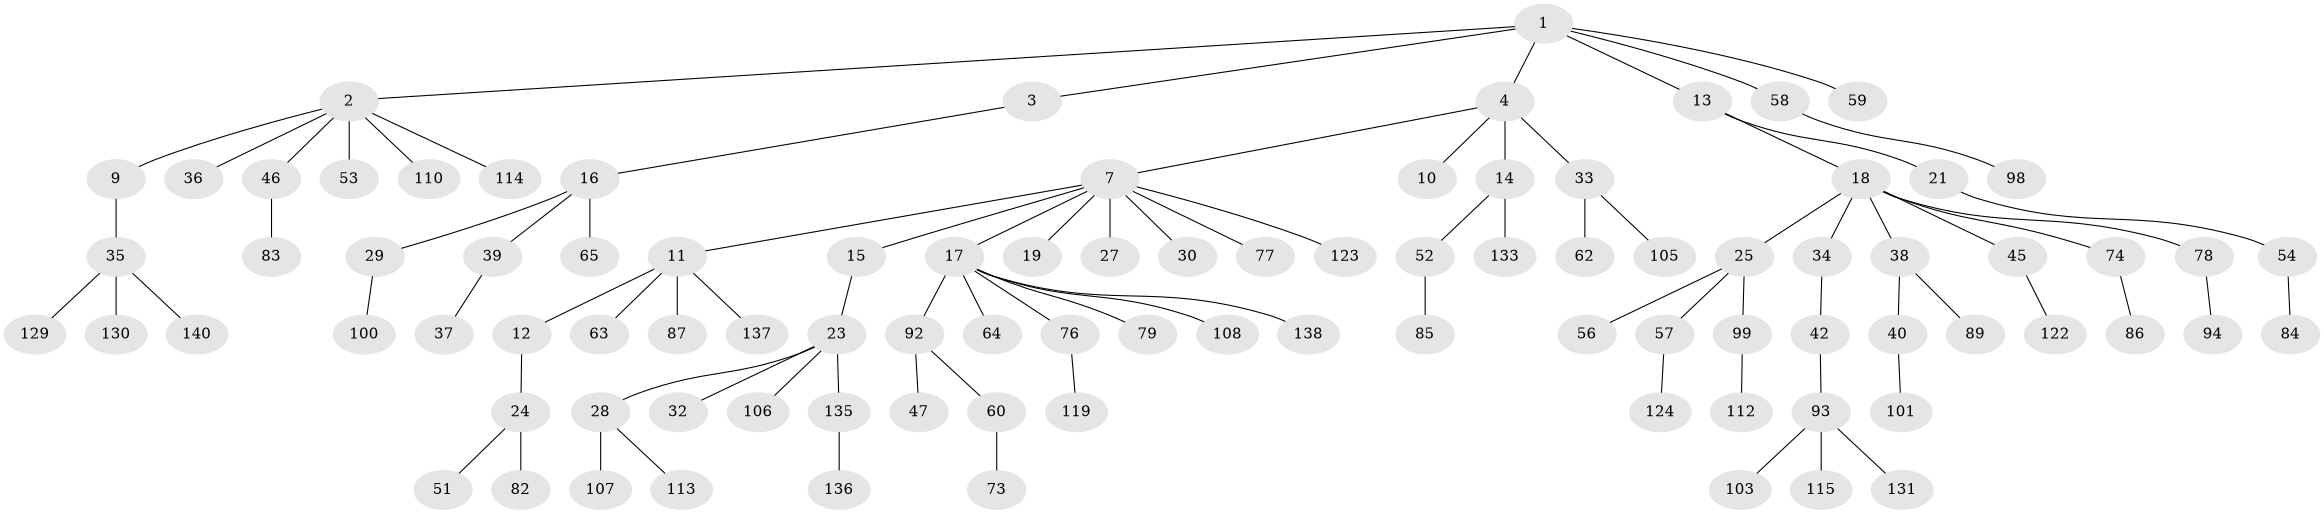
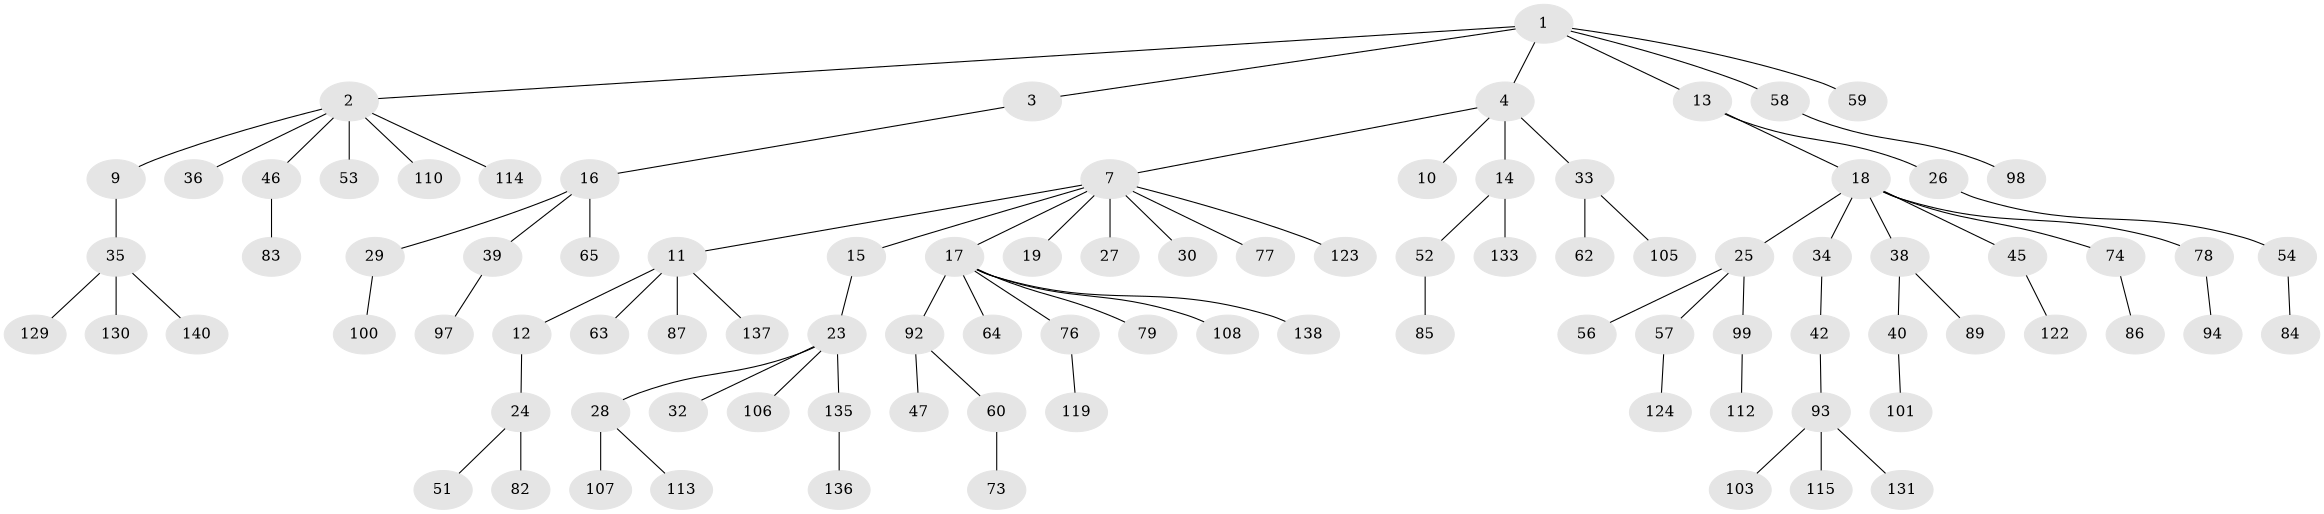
node "21": label "21" -> "26"
node "37": label "37" -> "97"
